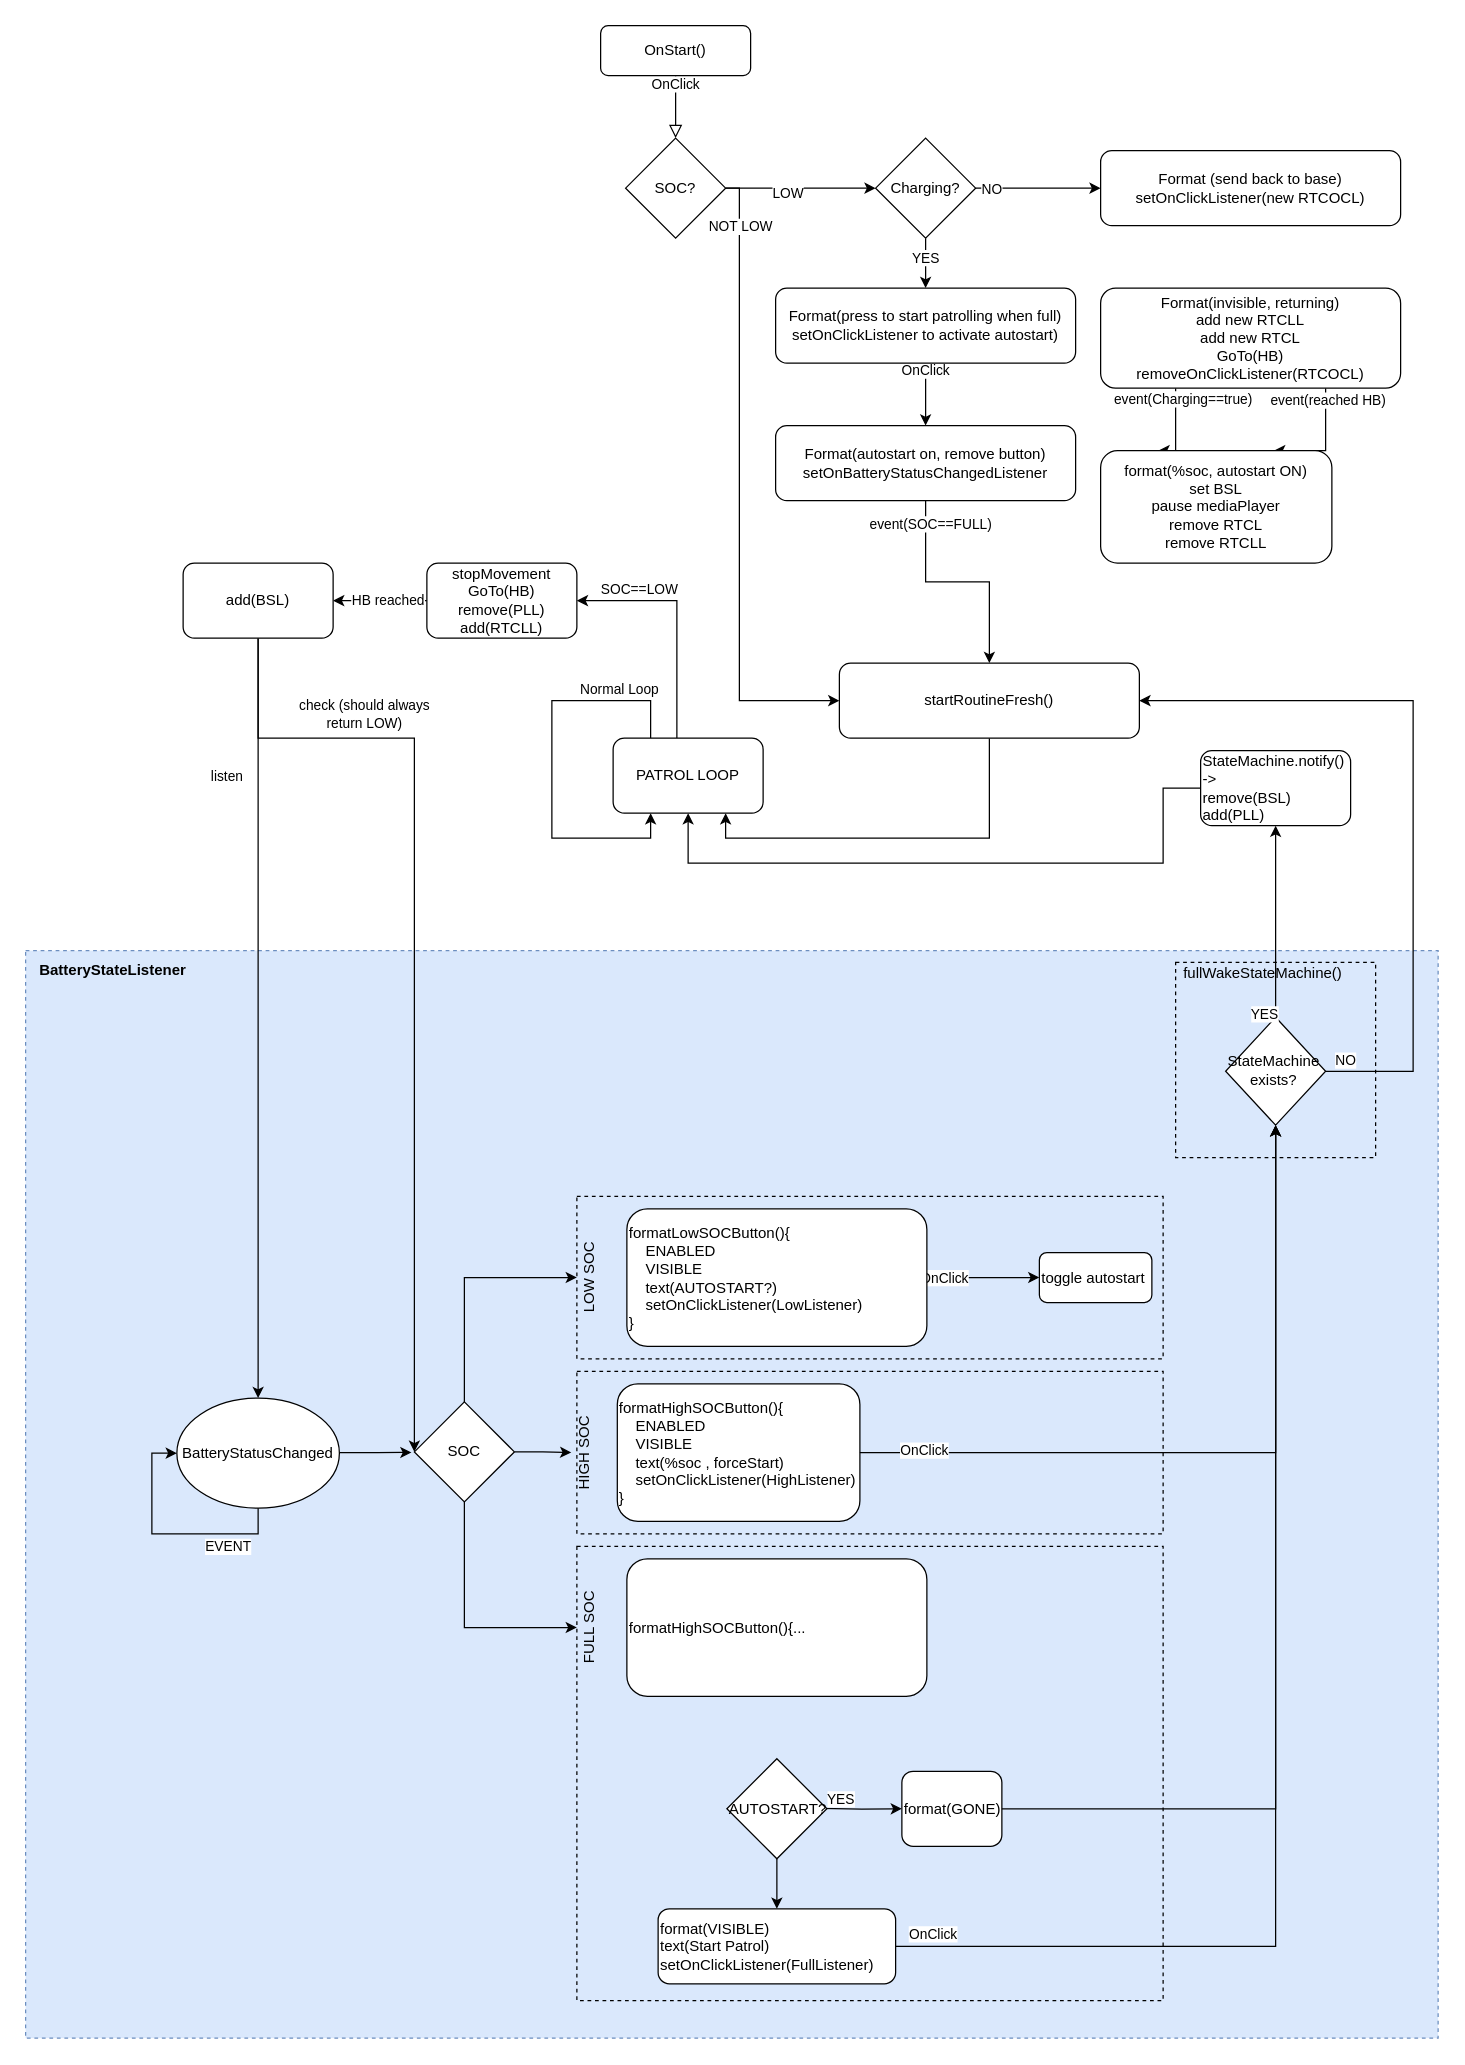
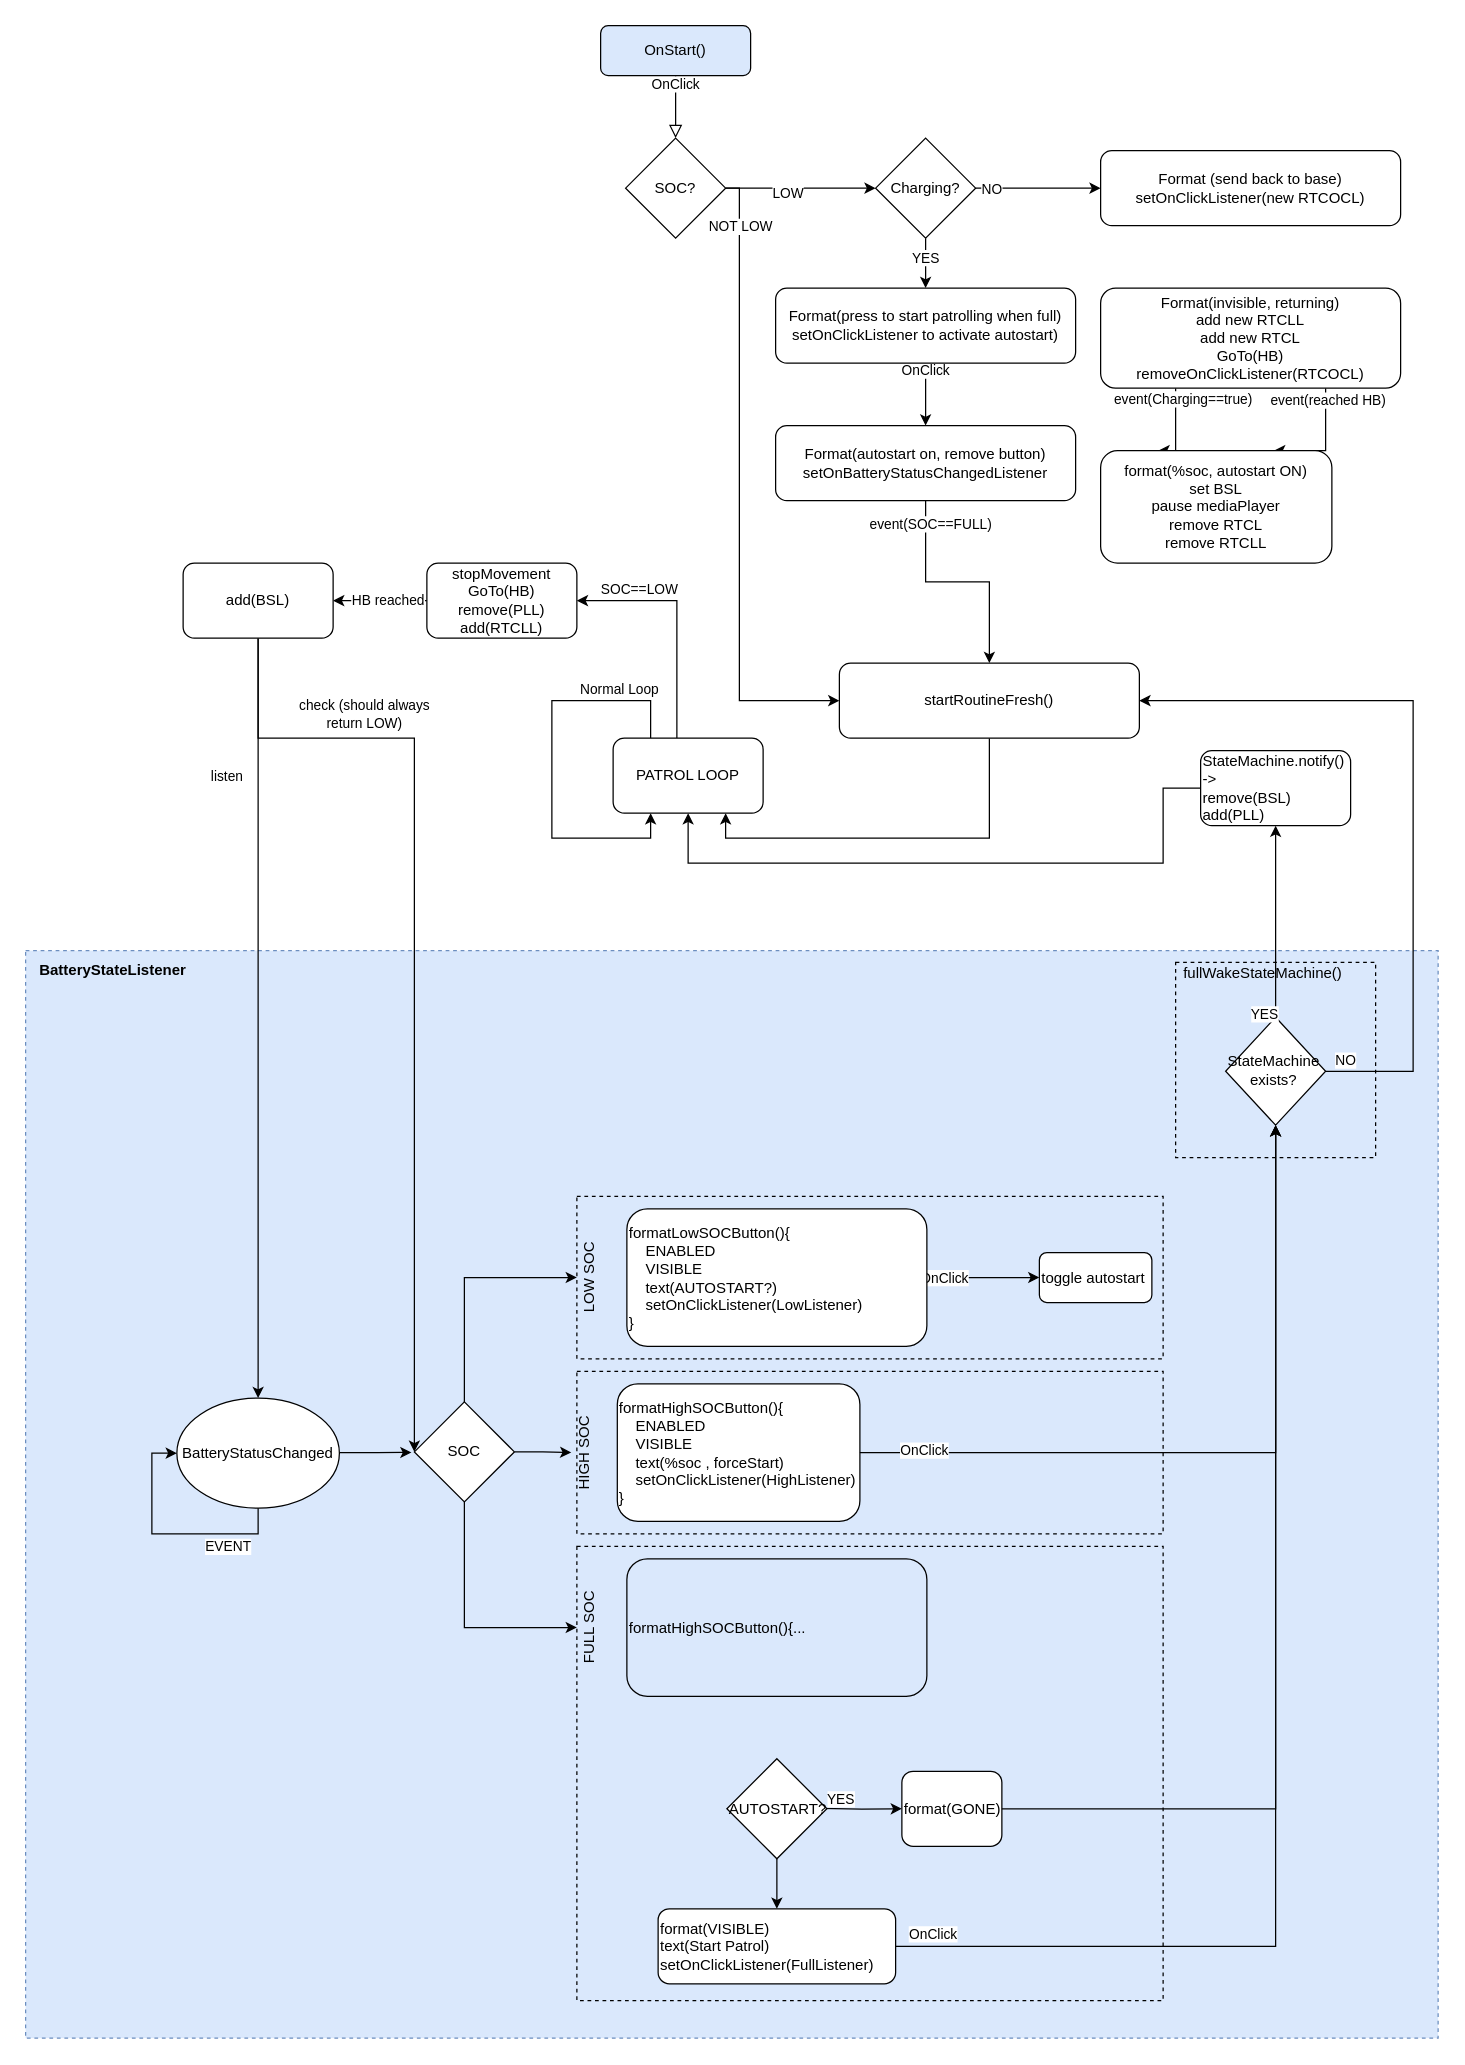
node "OnStart()": fillcolor #ffffff -> #dae8fc
node "formatHighSOCButton(){...": fillcolor #ffffff -> #dae8fc
